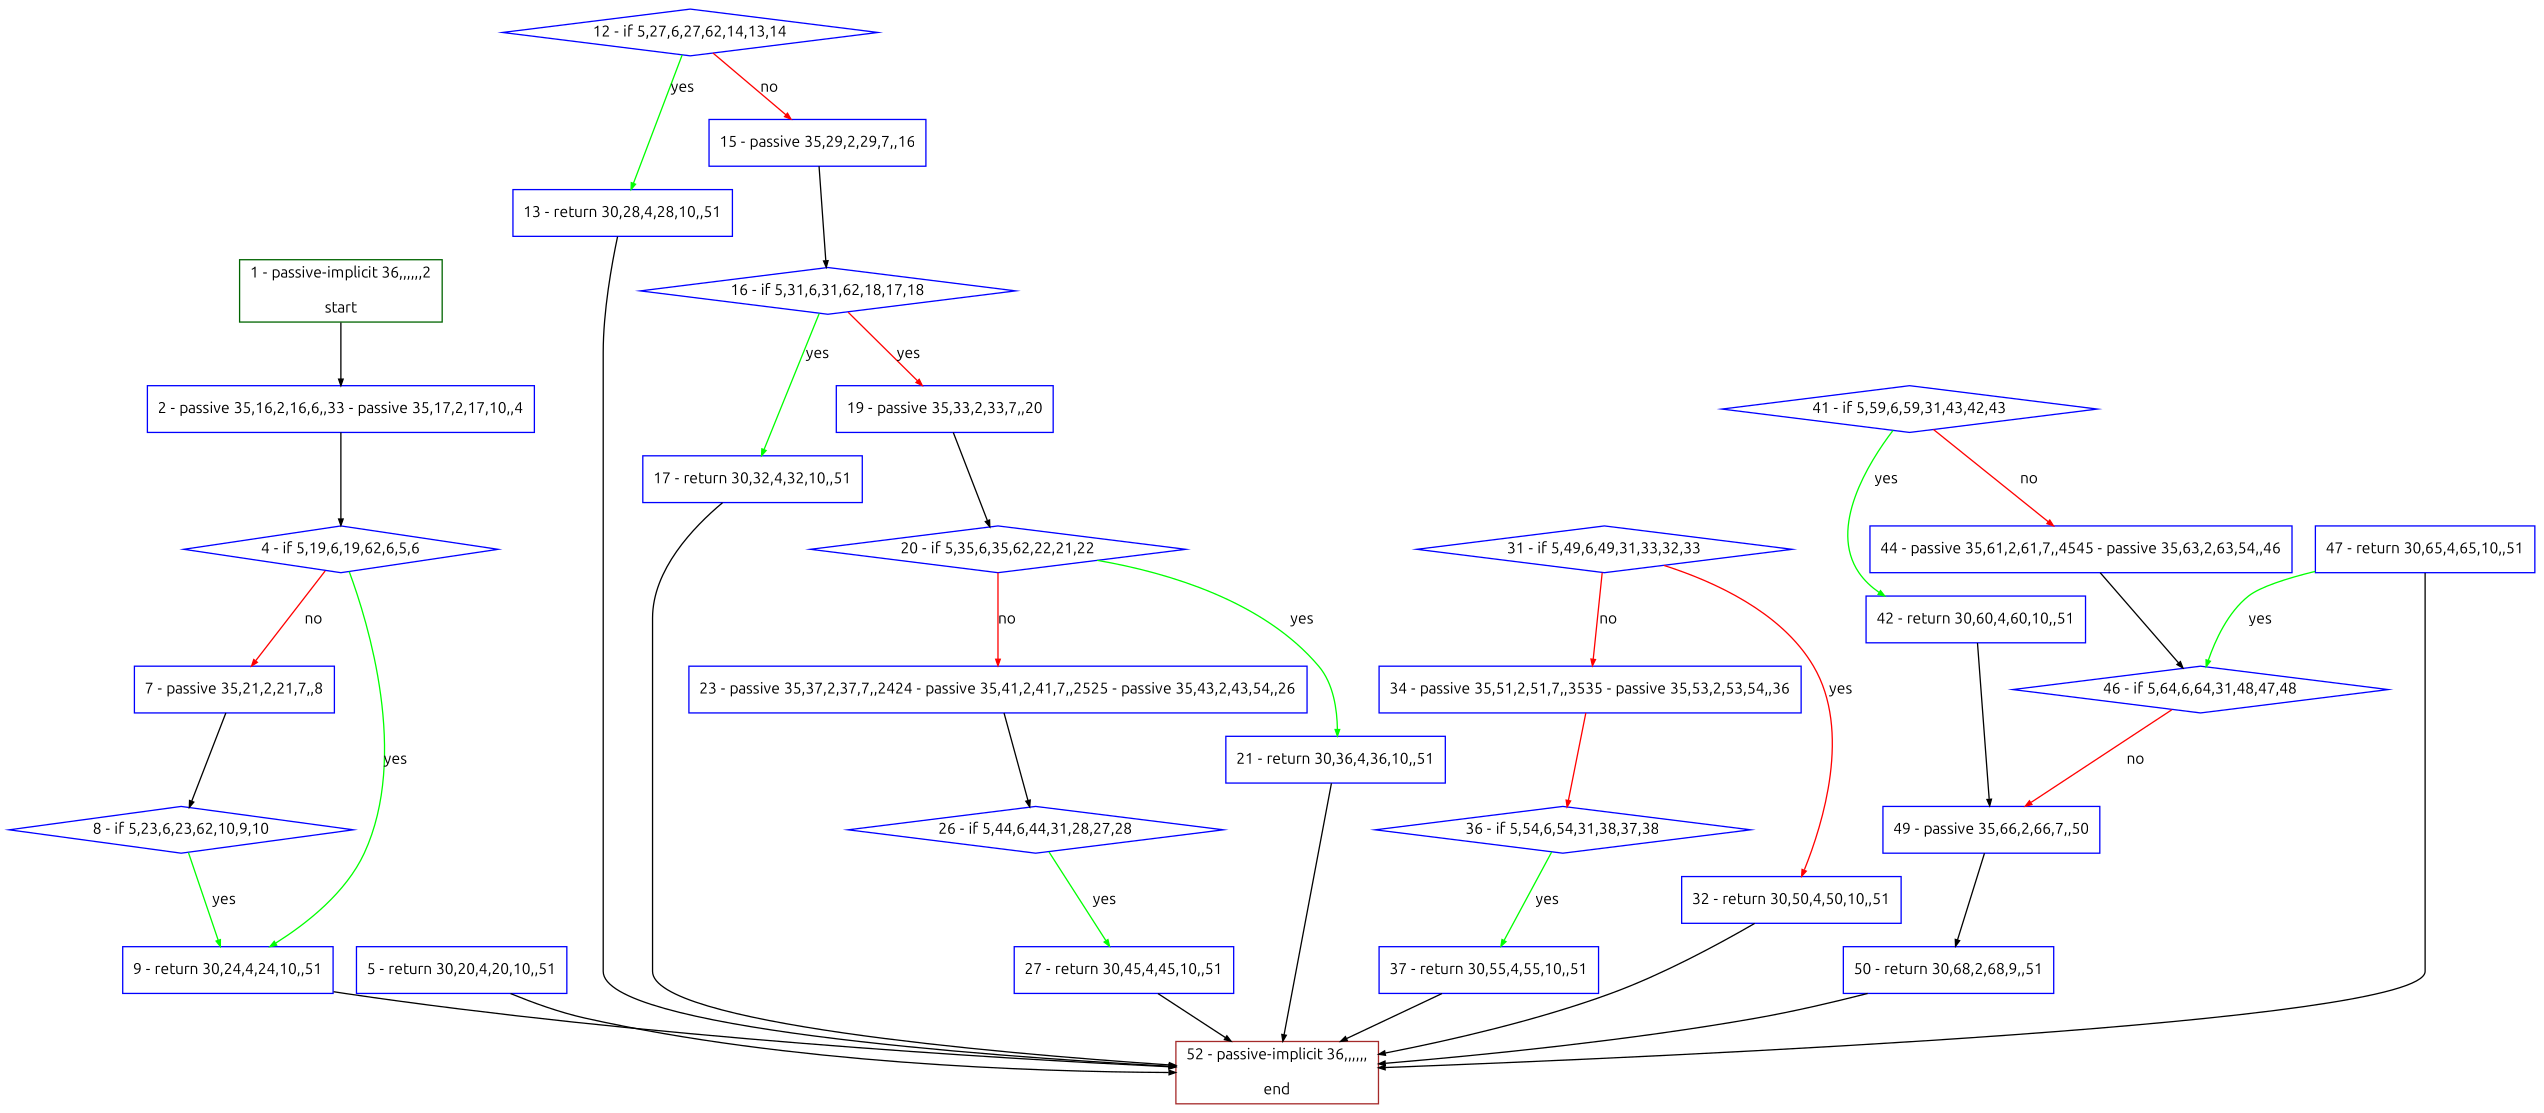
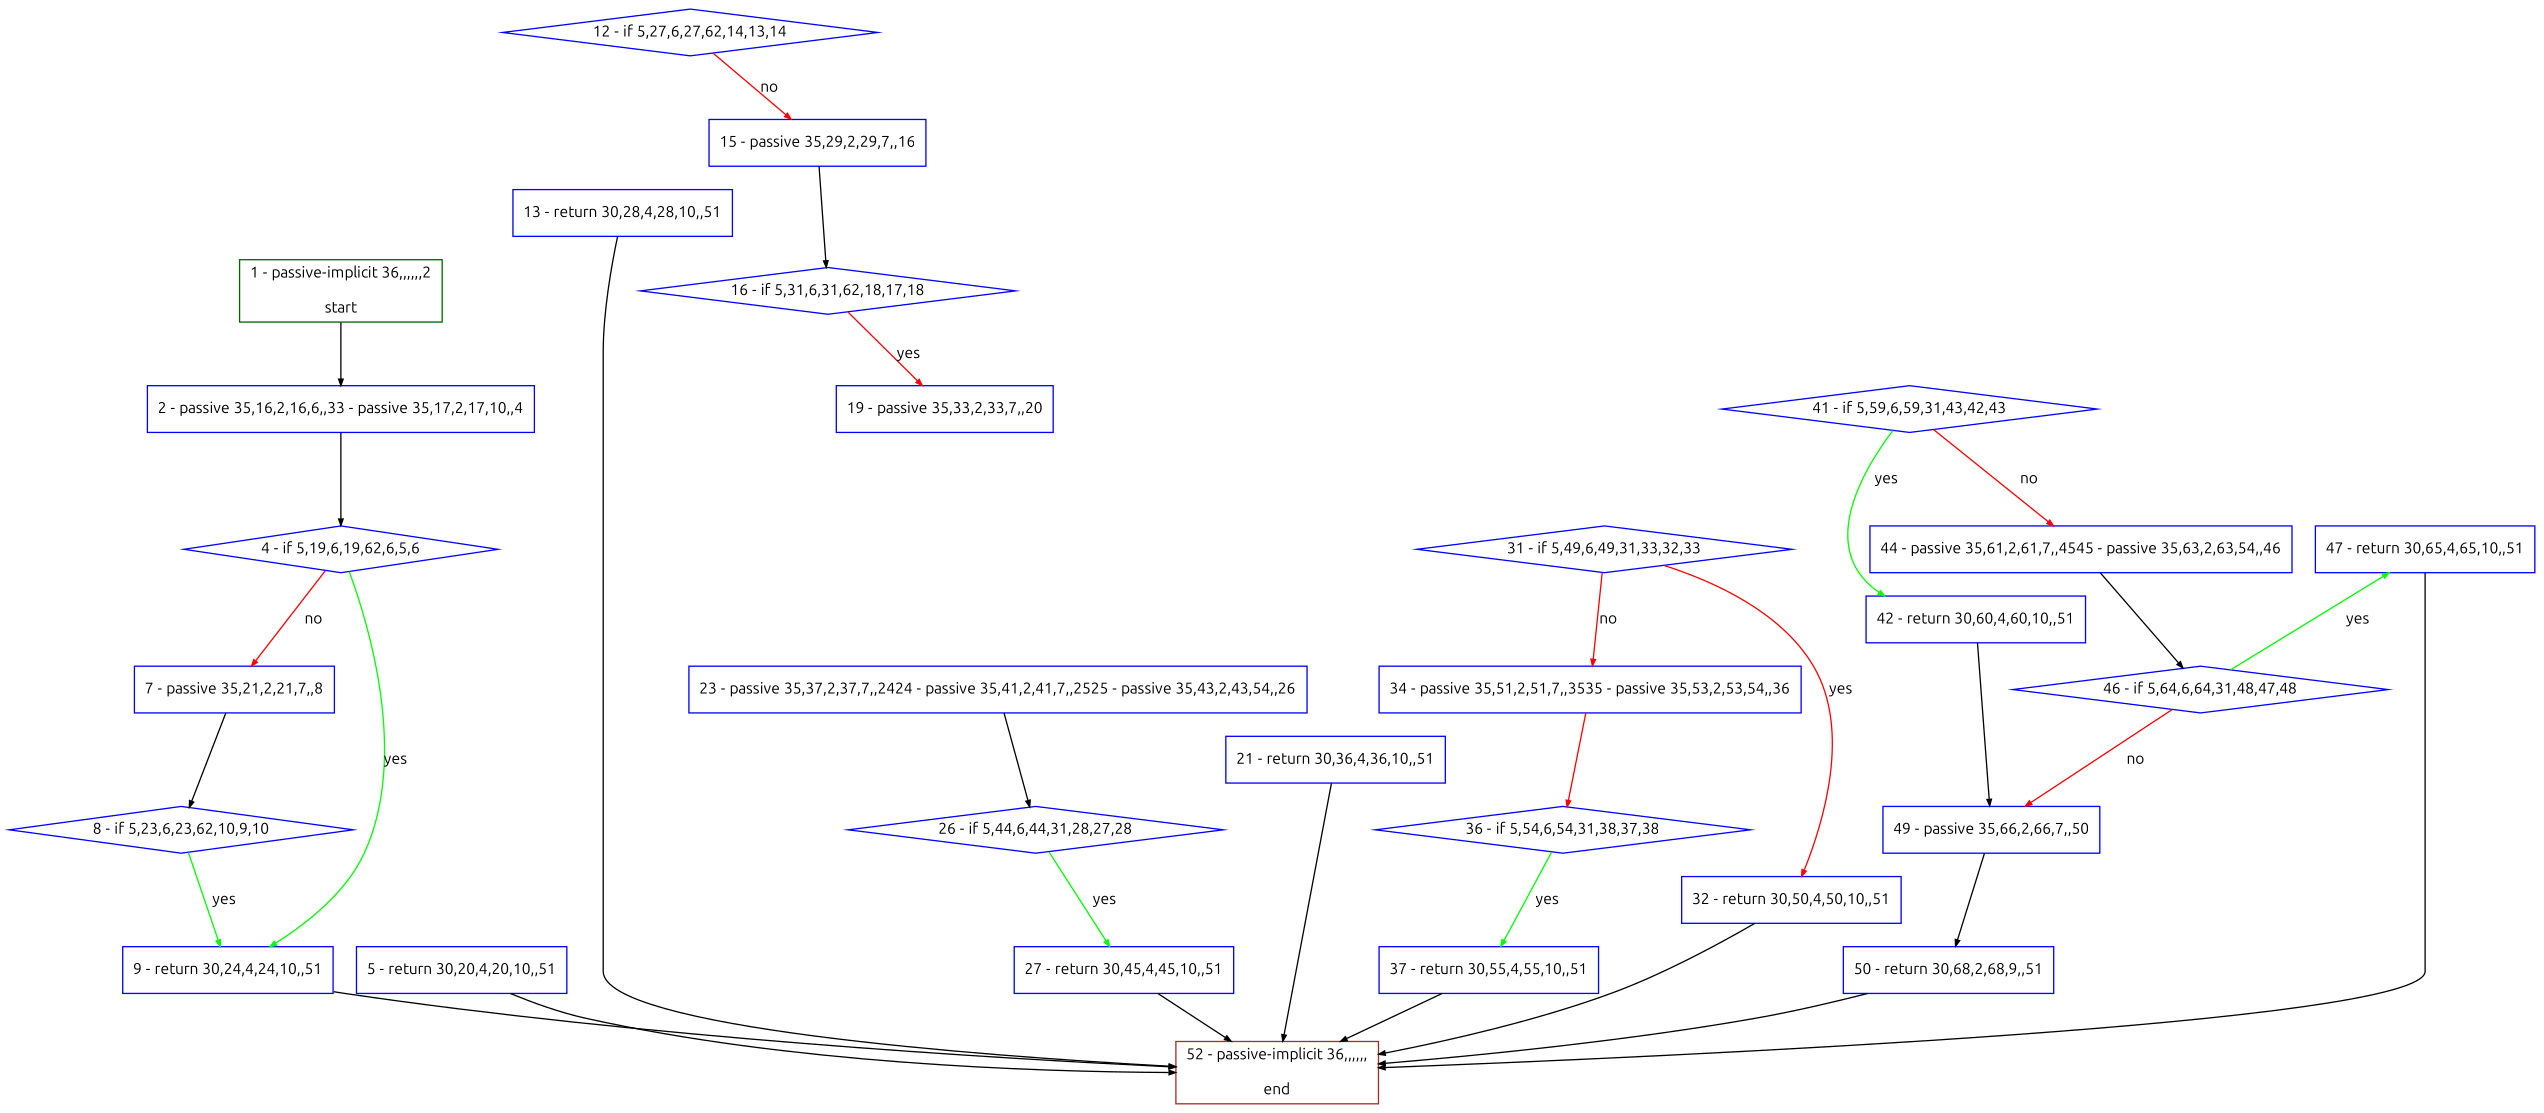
edge "12 - if 5,27,6,27,62,14,13,14" -> "13 - return 30,28,4,28,10,,51": removed, label "yes"
node "17 - return 30,32,4,32,10,,51": removed
node "20 - if 5,35,6,35,62,22,21,22": removed
edge "47 - return 30,65,4,65,10,,51" -> "46 - if 5,64,6,64,31,48,47,48": reversed
